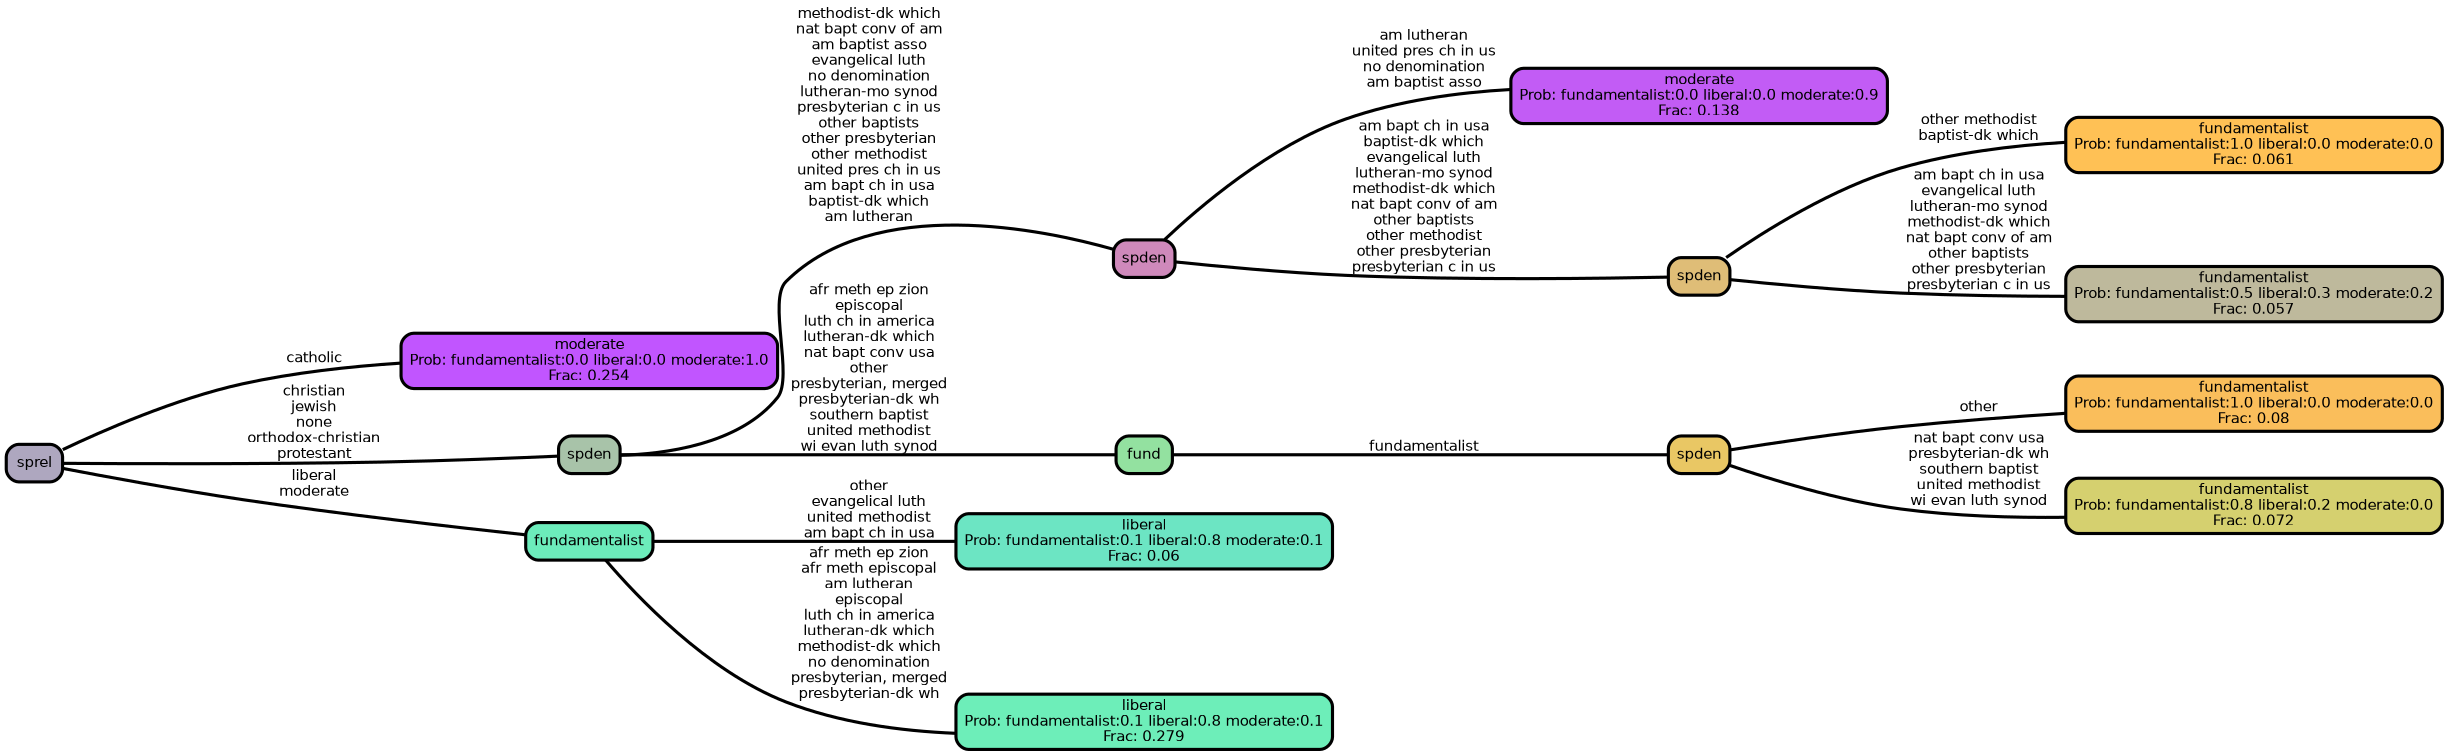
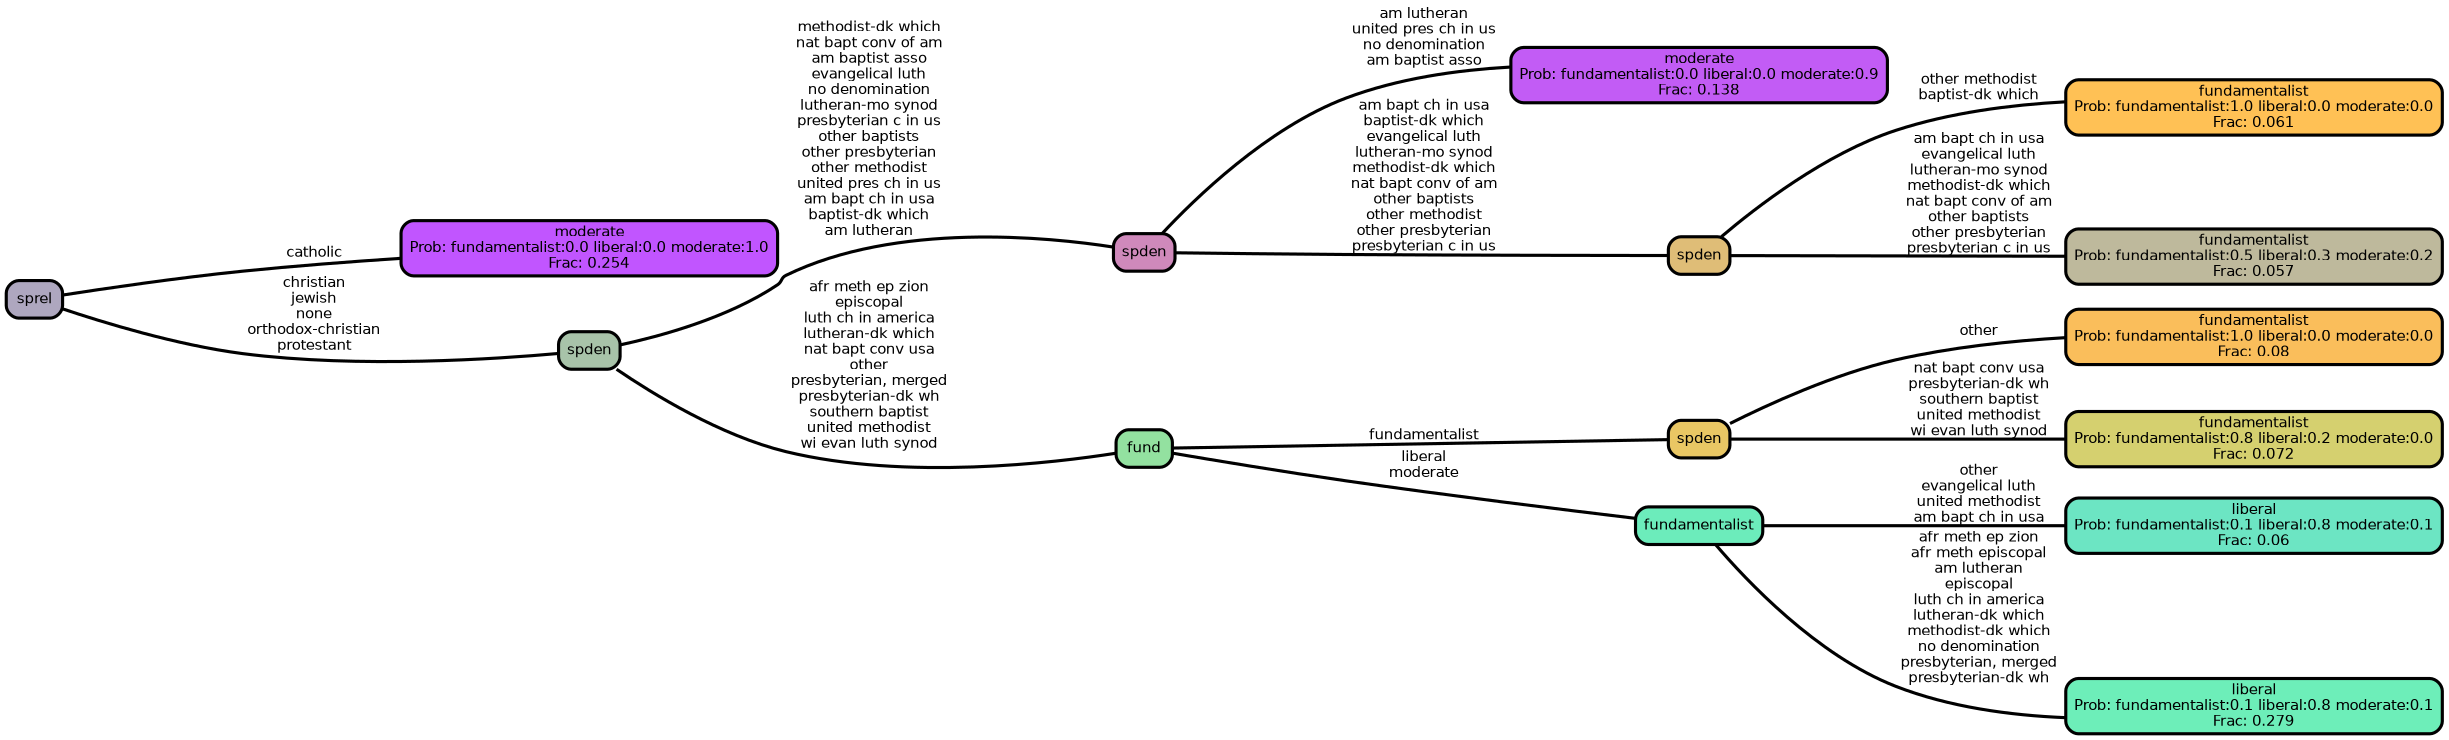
edge "sprel" -- "fundamentalist": now "fund" -- "fundamentalist"
